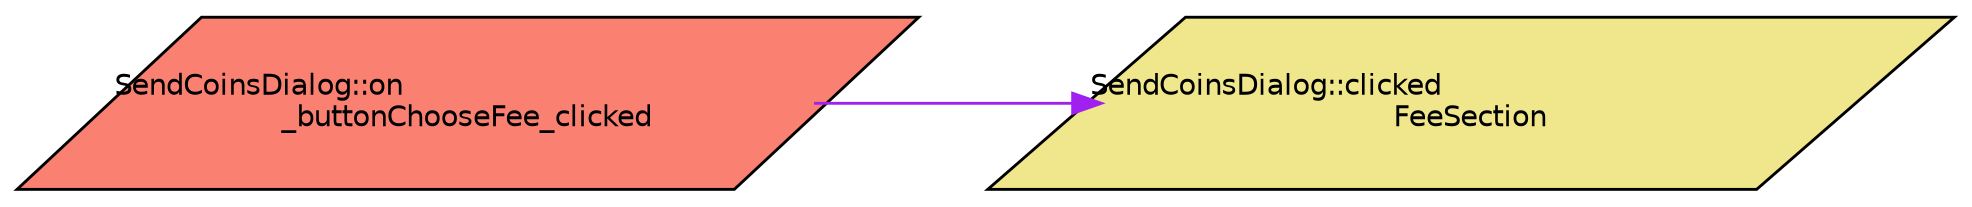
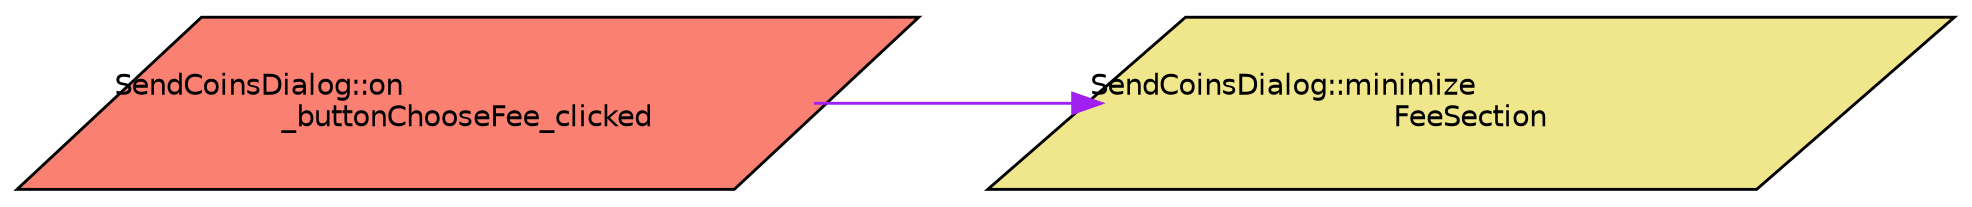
node "SendCoinsDialog::clicked FeeSection": label "SendCoinsDialog::clicked FeeSection" -> "SendCoinsDialog::minimize FeeSection"
